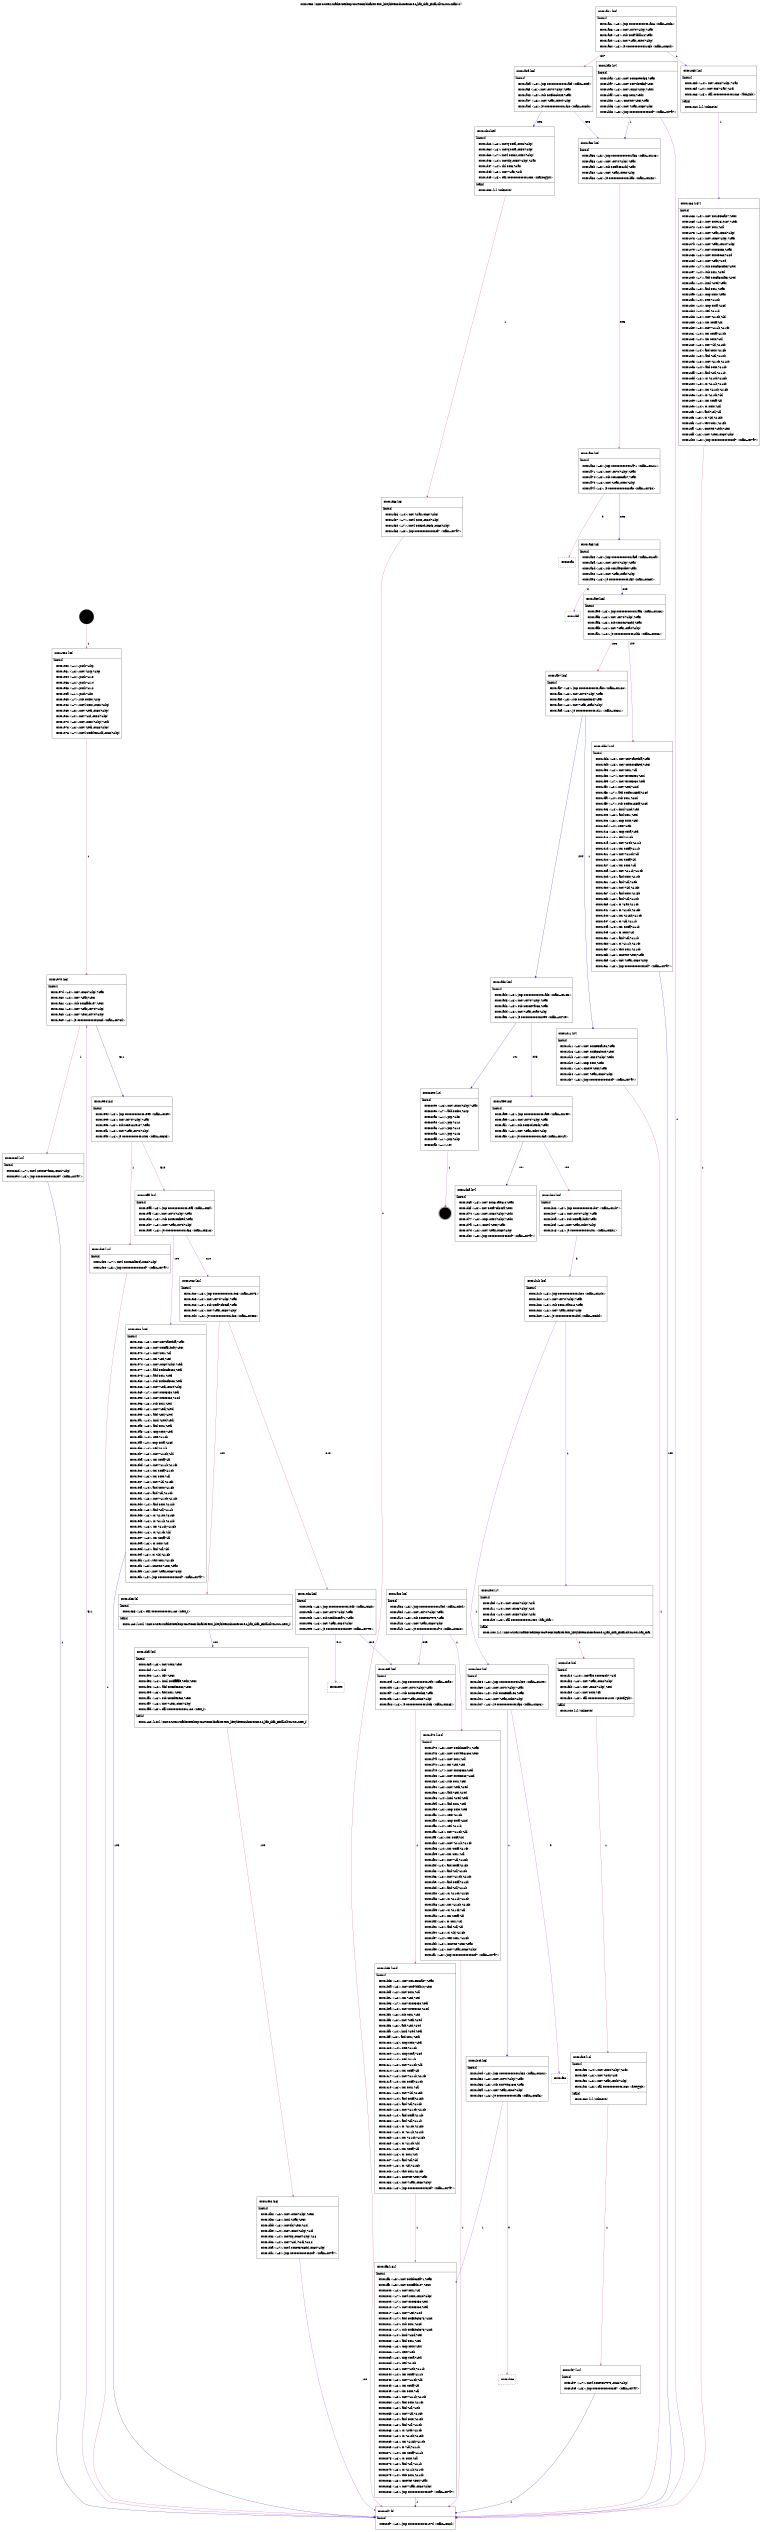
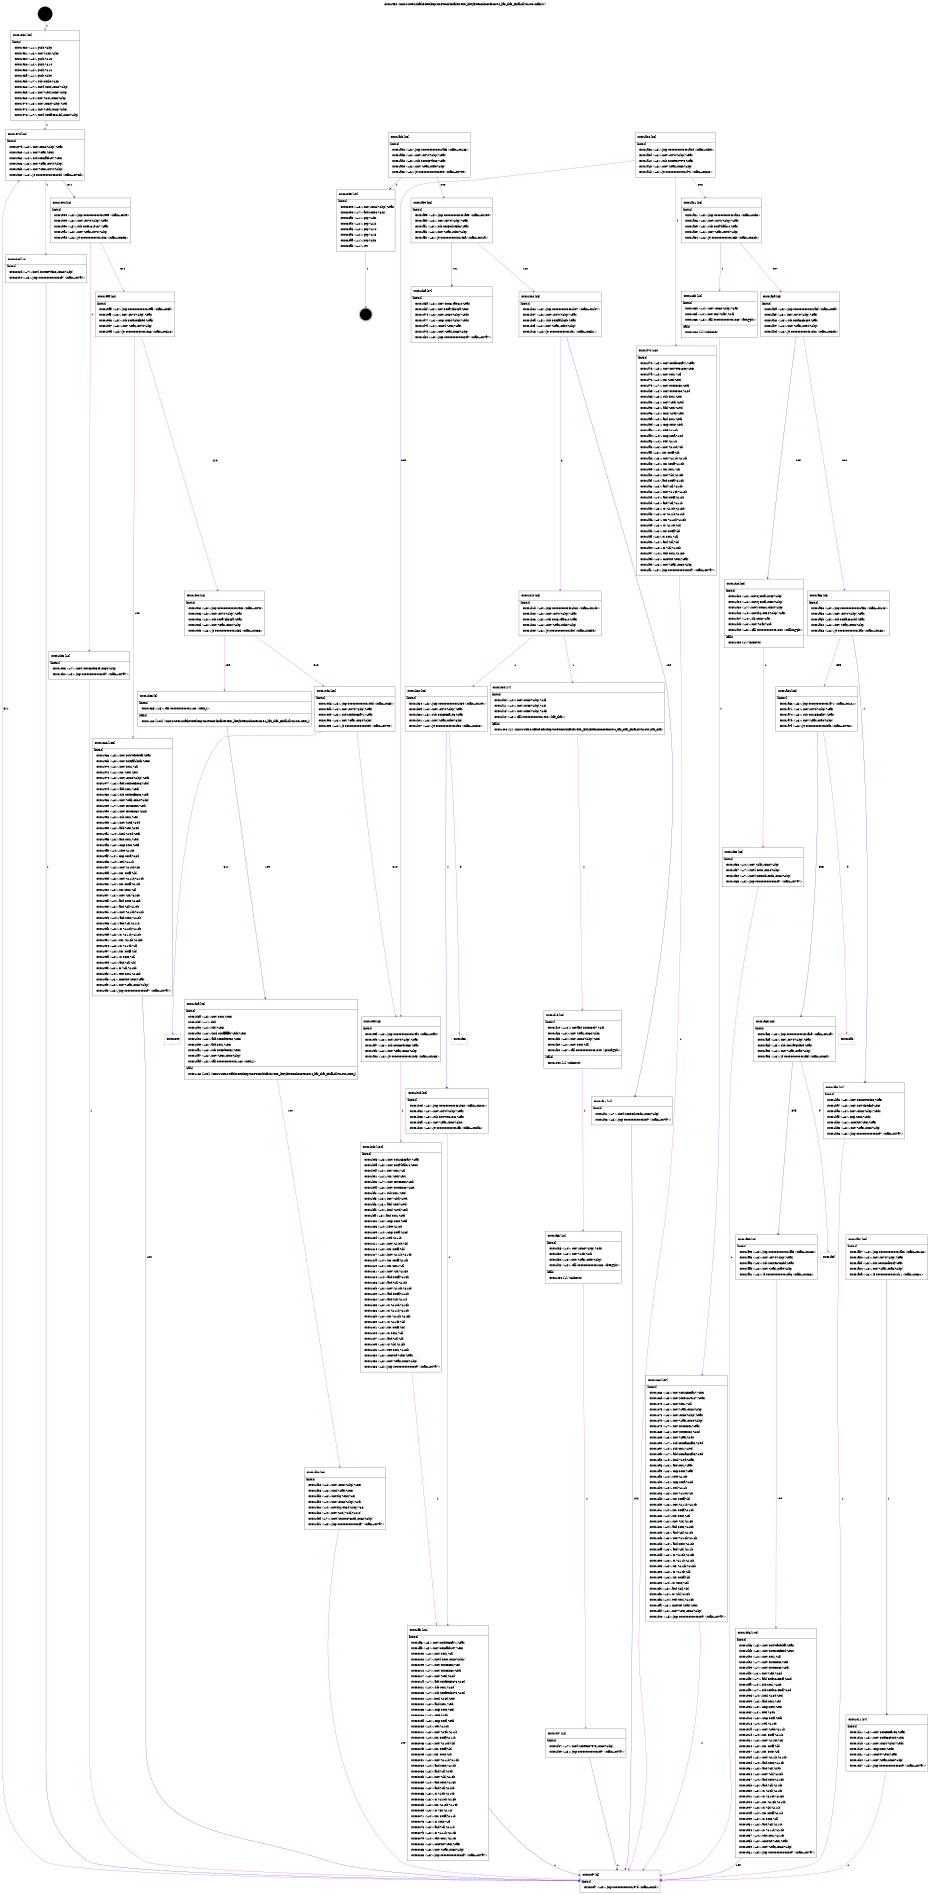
edge "0x401ba2 [27]" -> "0x401a53 [25]": reversed
edge "0x401a08 [25]" -> "0x401a21 [25]": added, label "308"
edge "0x401a9e [25]" -> "0x401ab7 [25]": removed, label "205"
edge "0x401ab7 [25]" -> "0x401ad0 [25]": removed, label "204"
edge "0x401ad0 [25]" -> "0x402099 [19]": label " 101" -> " 1"
node "0x401f01 [12]": added
edge "0x4019aa [22]" -> "0x4019c0 [22]": label " 310" -> " 410"
node "0x401b66": removed
